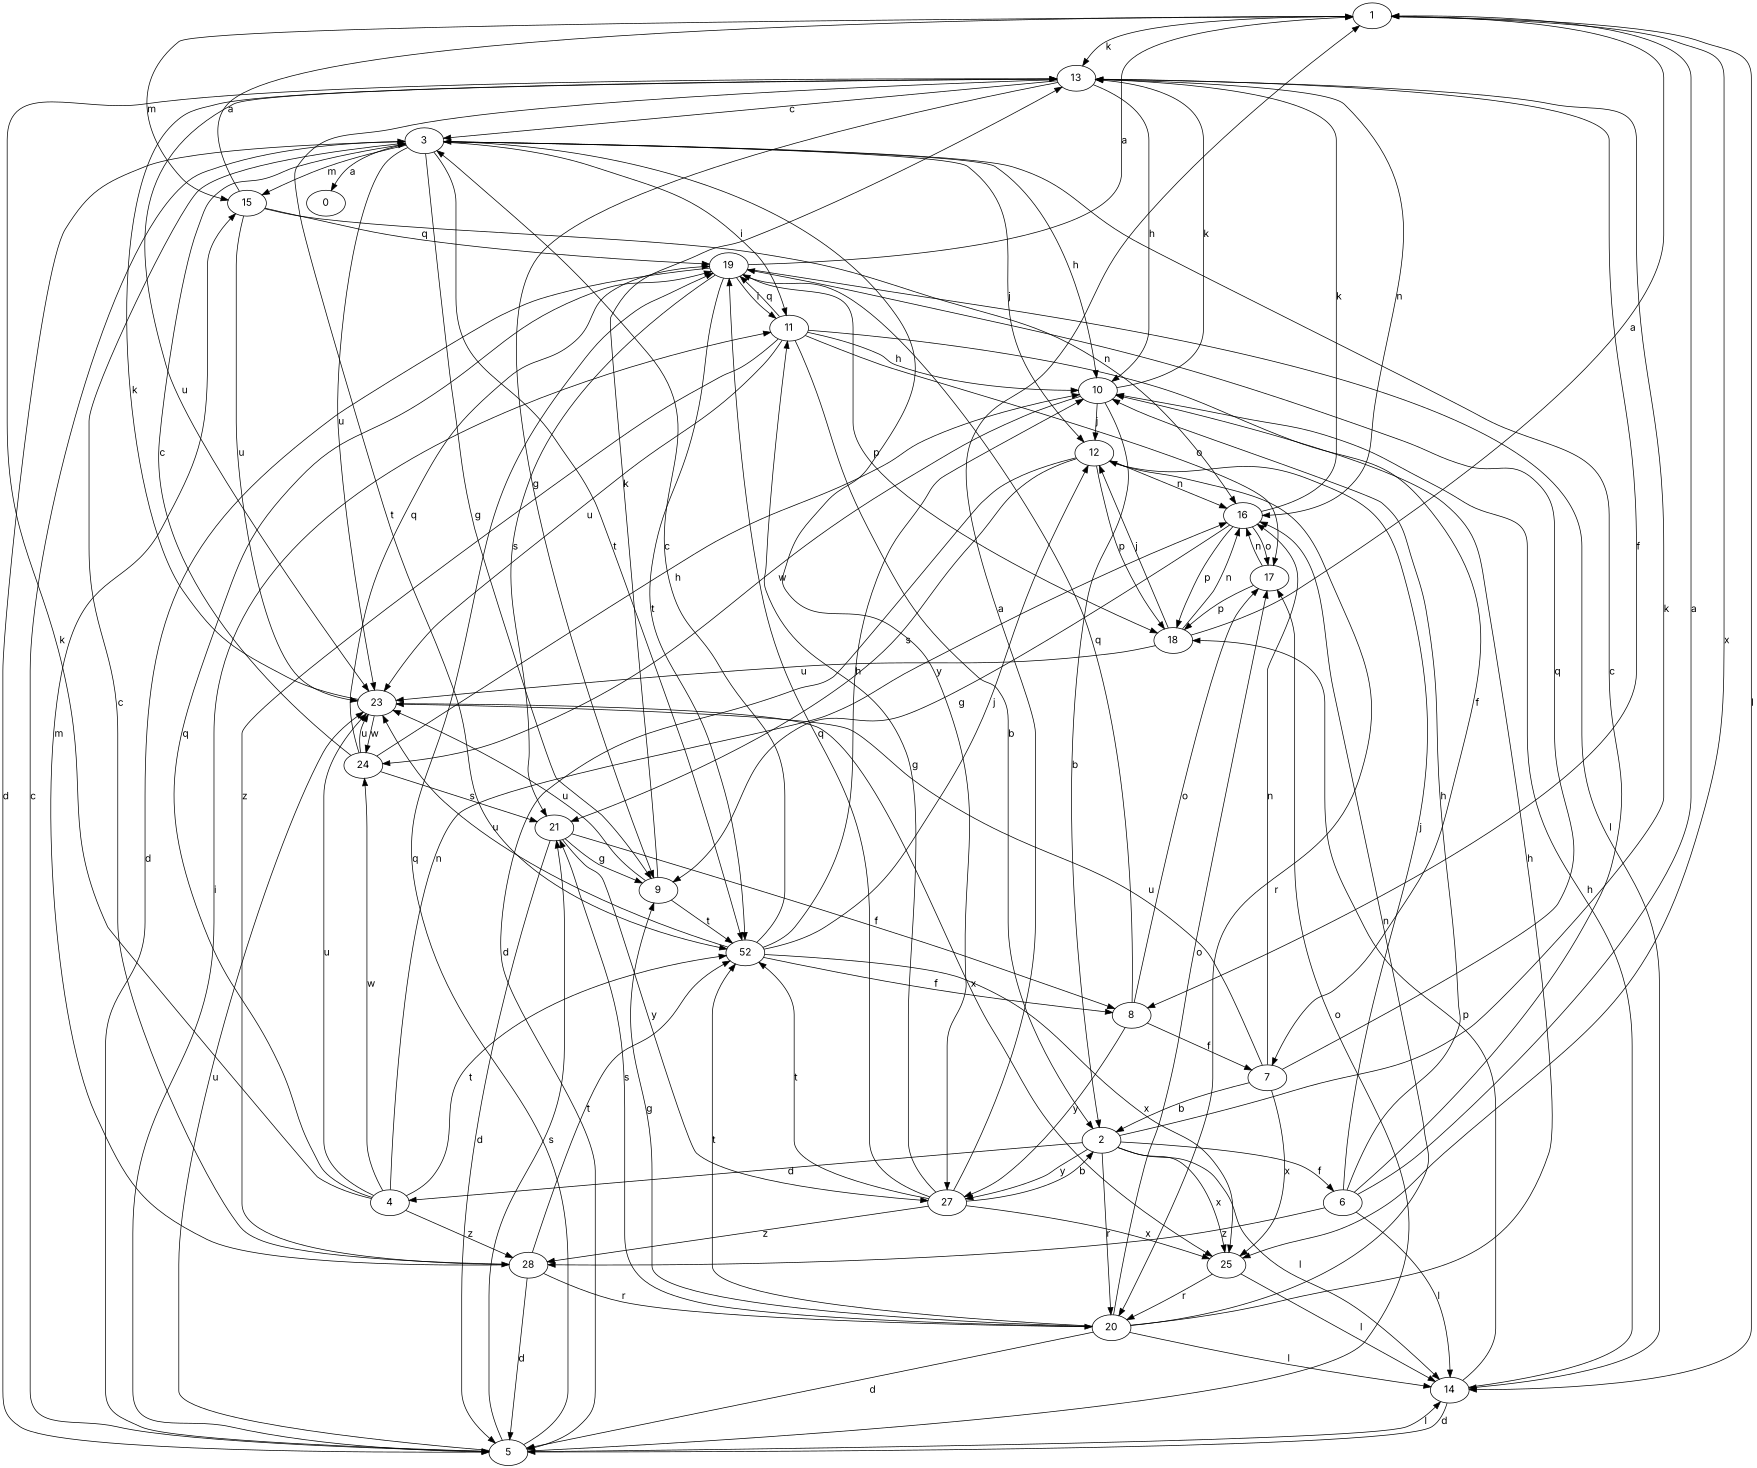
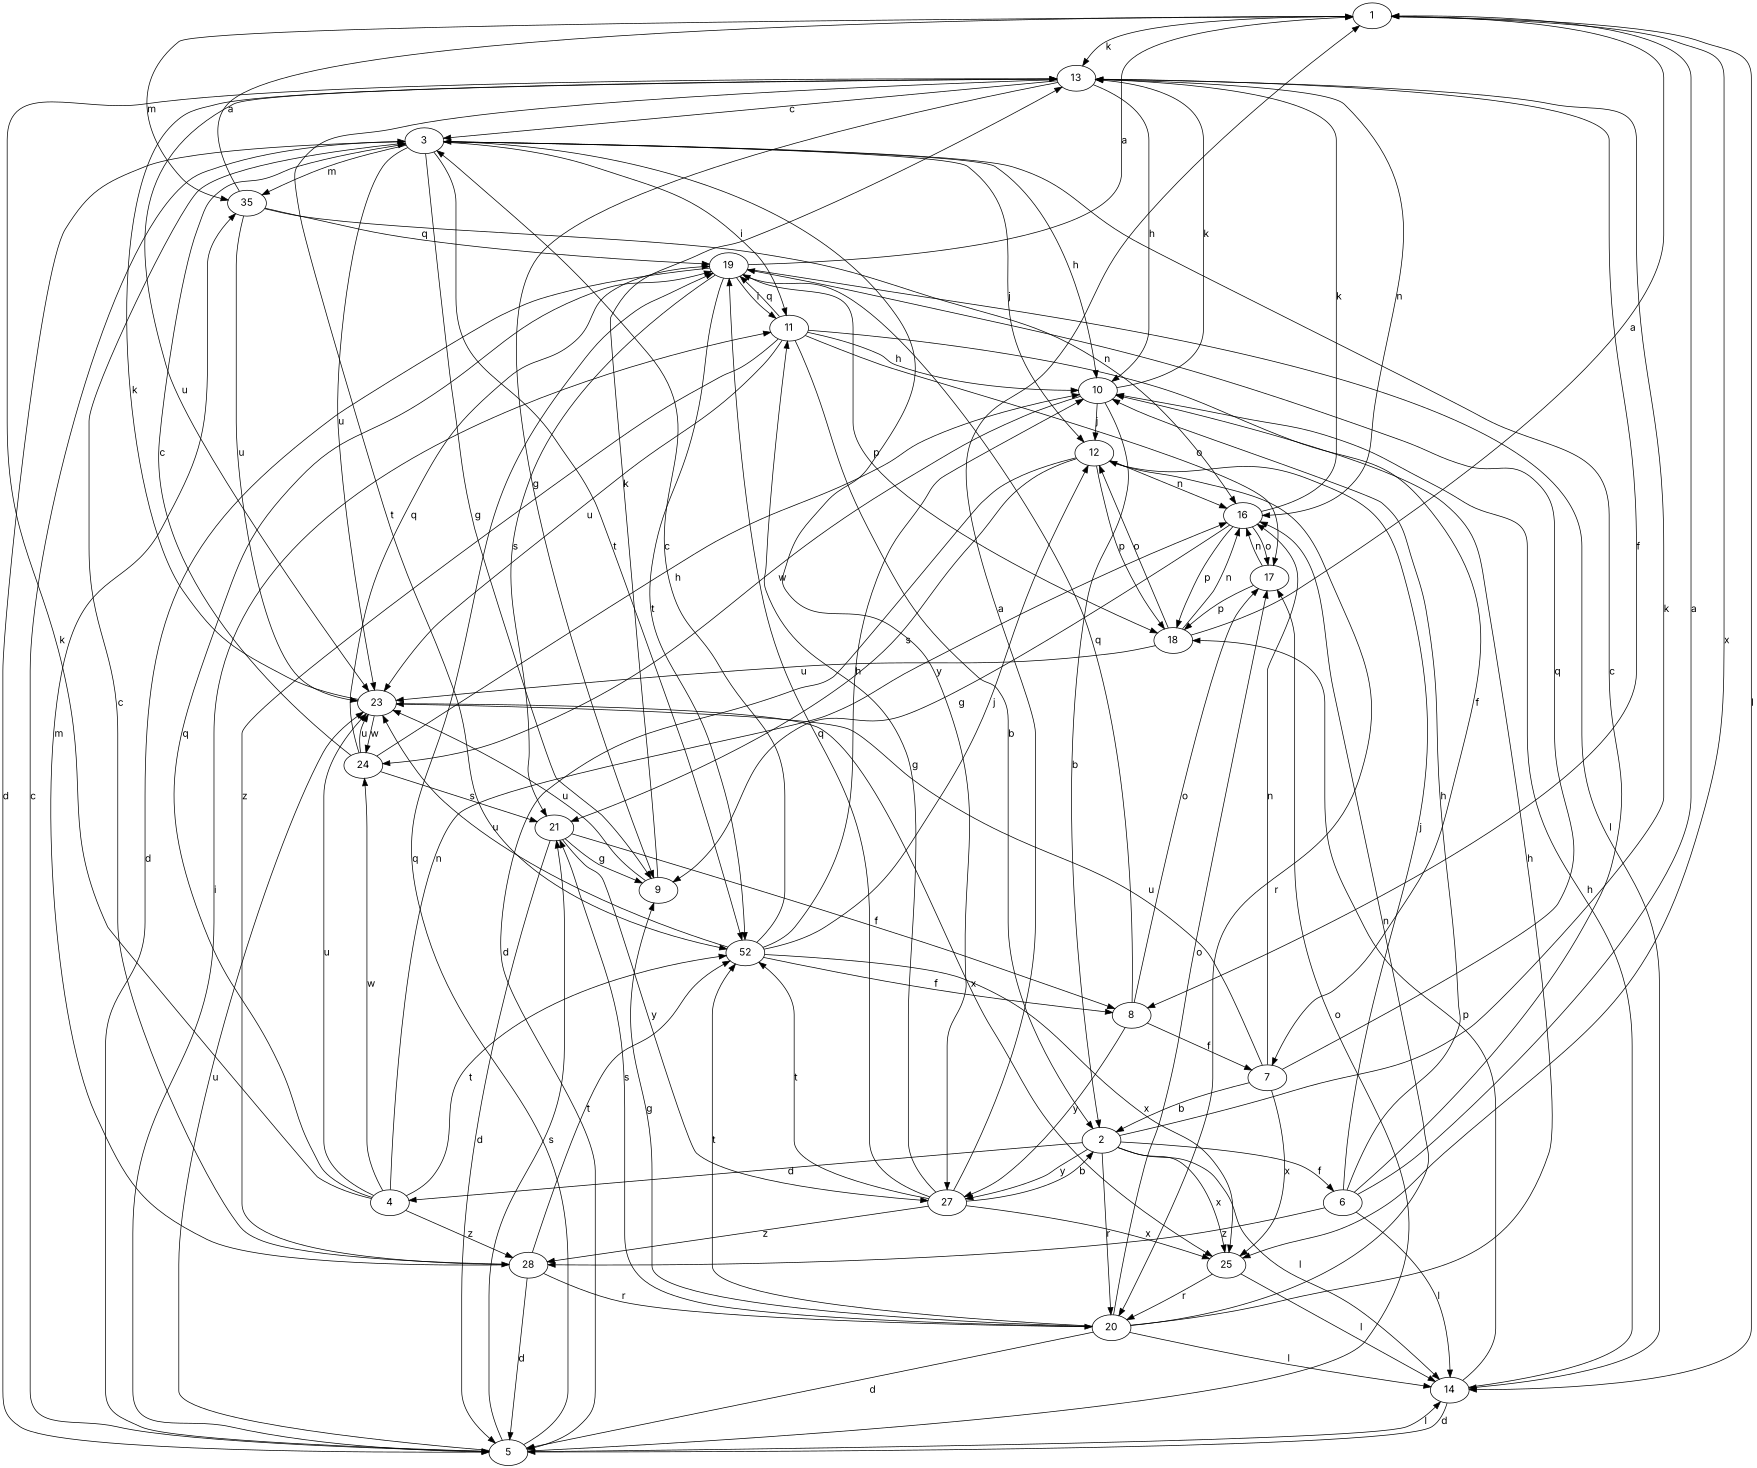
node "15": label "15" -> "35"
node "0": removed
edge "18" -> "12": label "j" -> "o"
edge "9" -> "52": removed, label "t"
